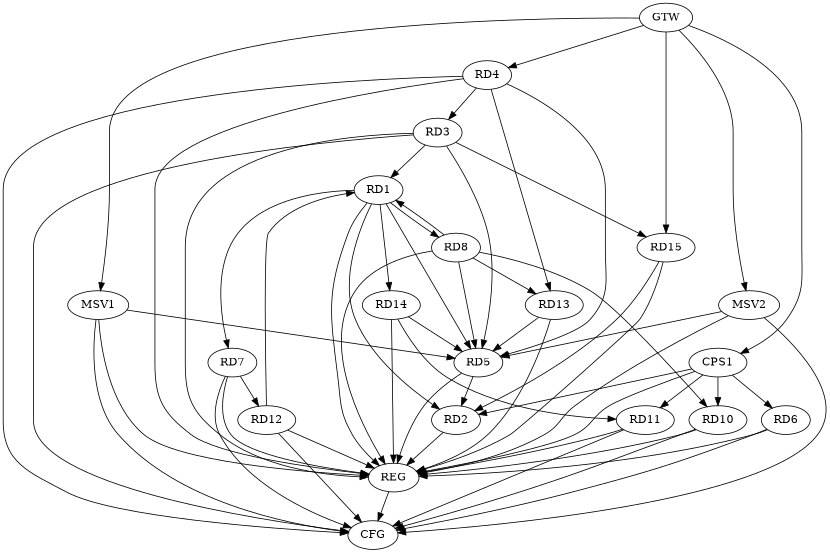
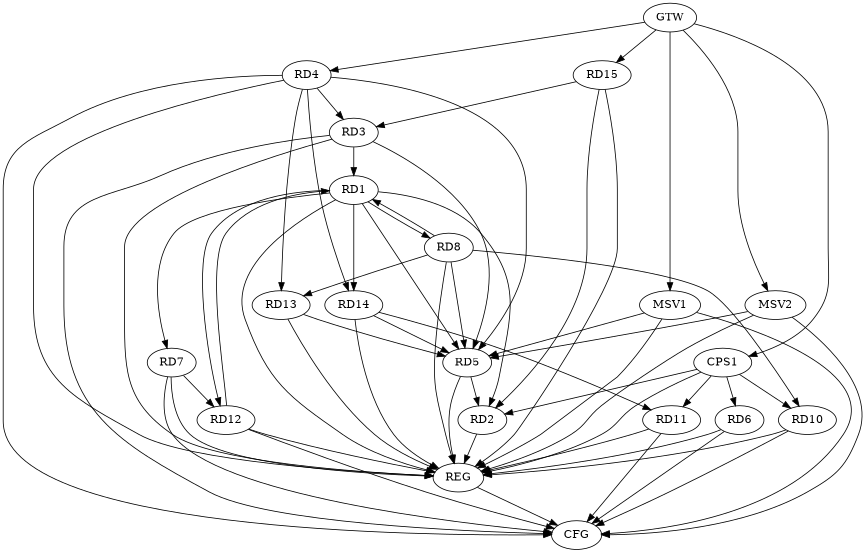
edge "RD4" -> "RD14": added
edge "RD3" -> "RD15": reversed
edge "RD1" -> "RD12": added
